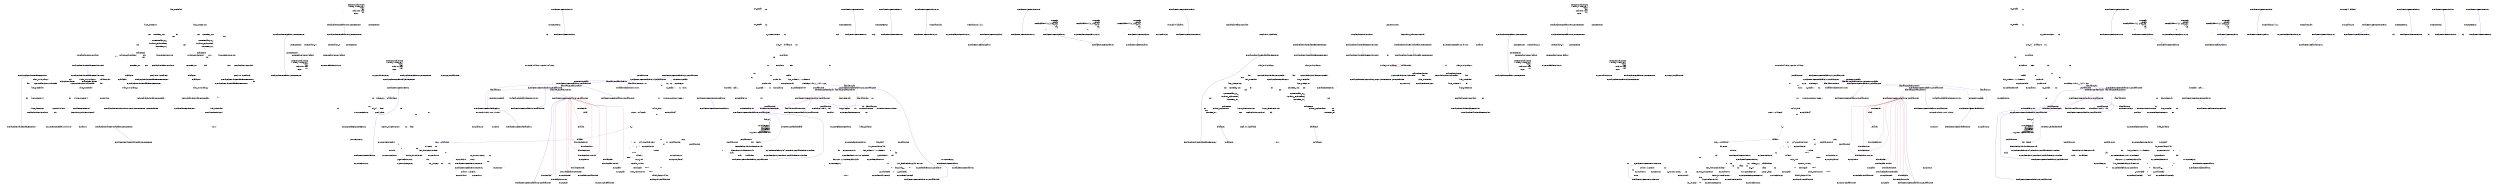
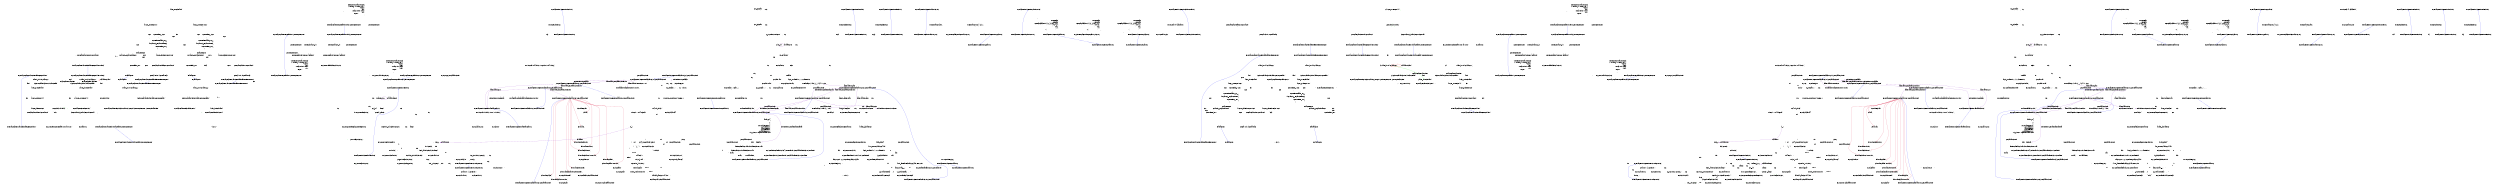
node "18: var request = new RestRequest(''404'')": added
